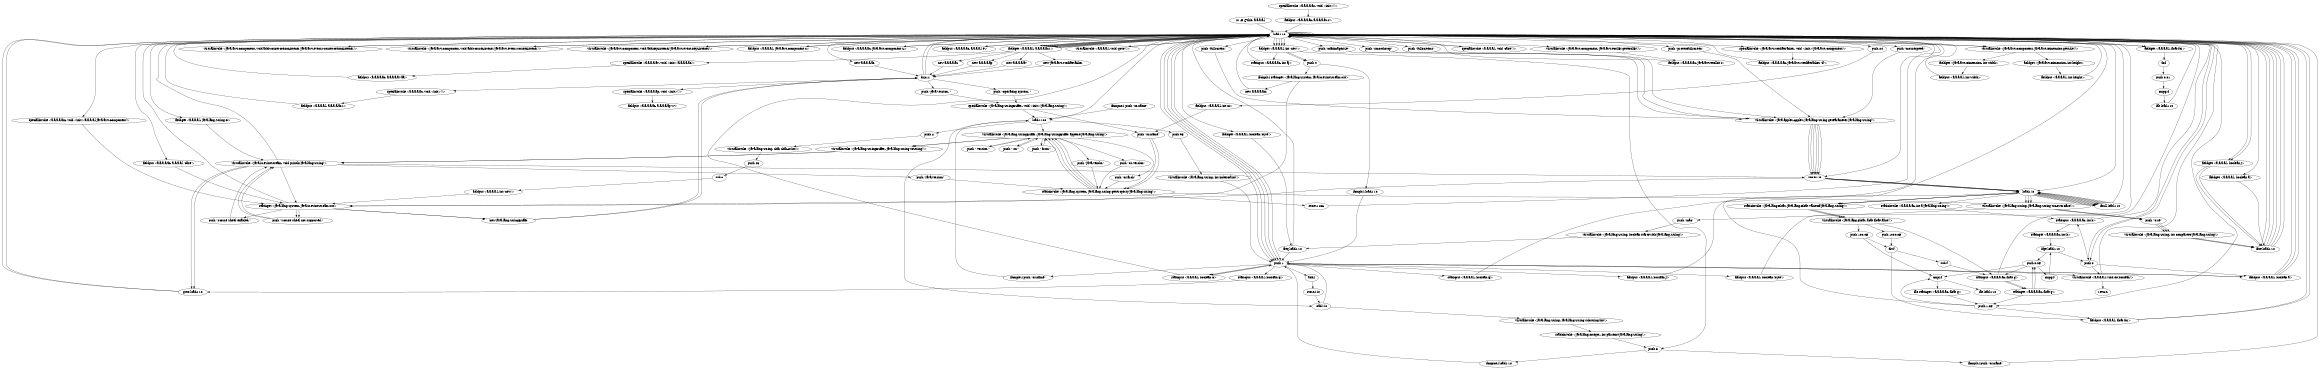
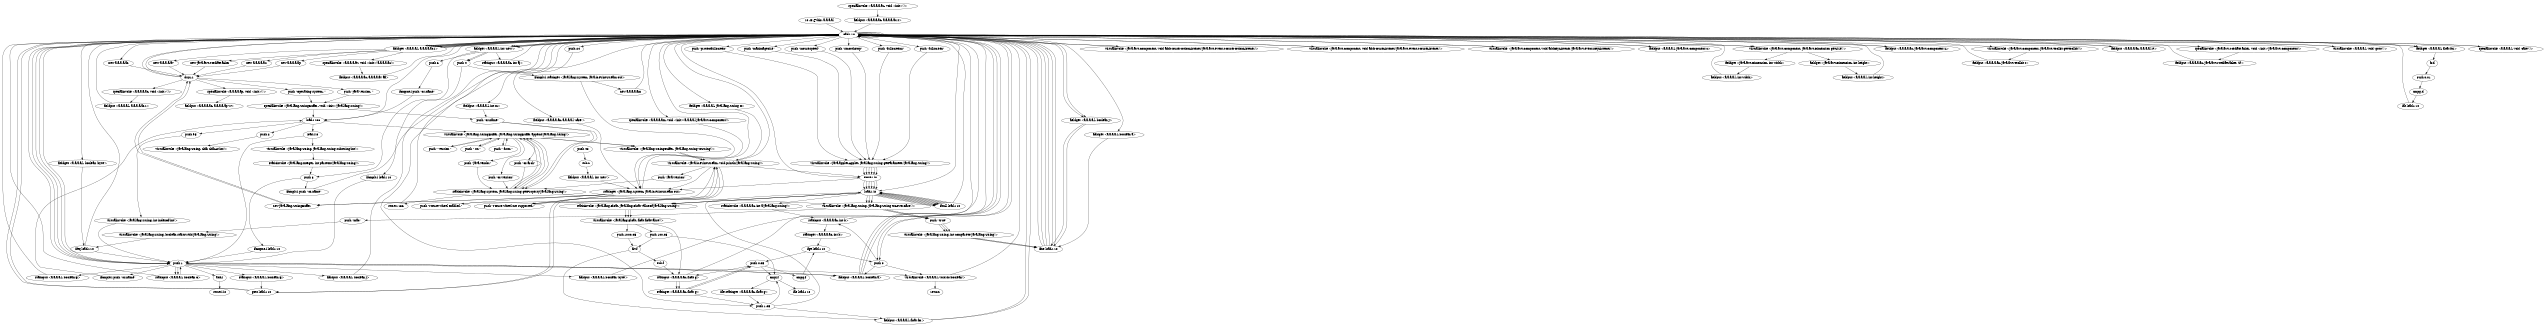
node "push 6": added
edge "virtualinvoke <java.lang.String: char charAt(int)>" -> "push 48": removed
edge "store.i i0" -> "load.i i0": removed
